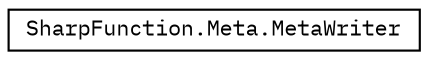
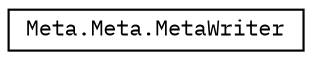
node "SharpFunction.Meta.MetaWriter": label "SharpFunction.Meta.MetaWriter" -> "Meta.Meta.MetaWriter"
